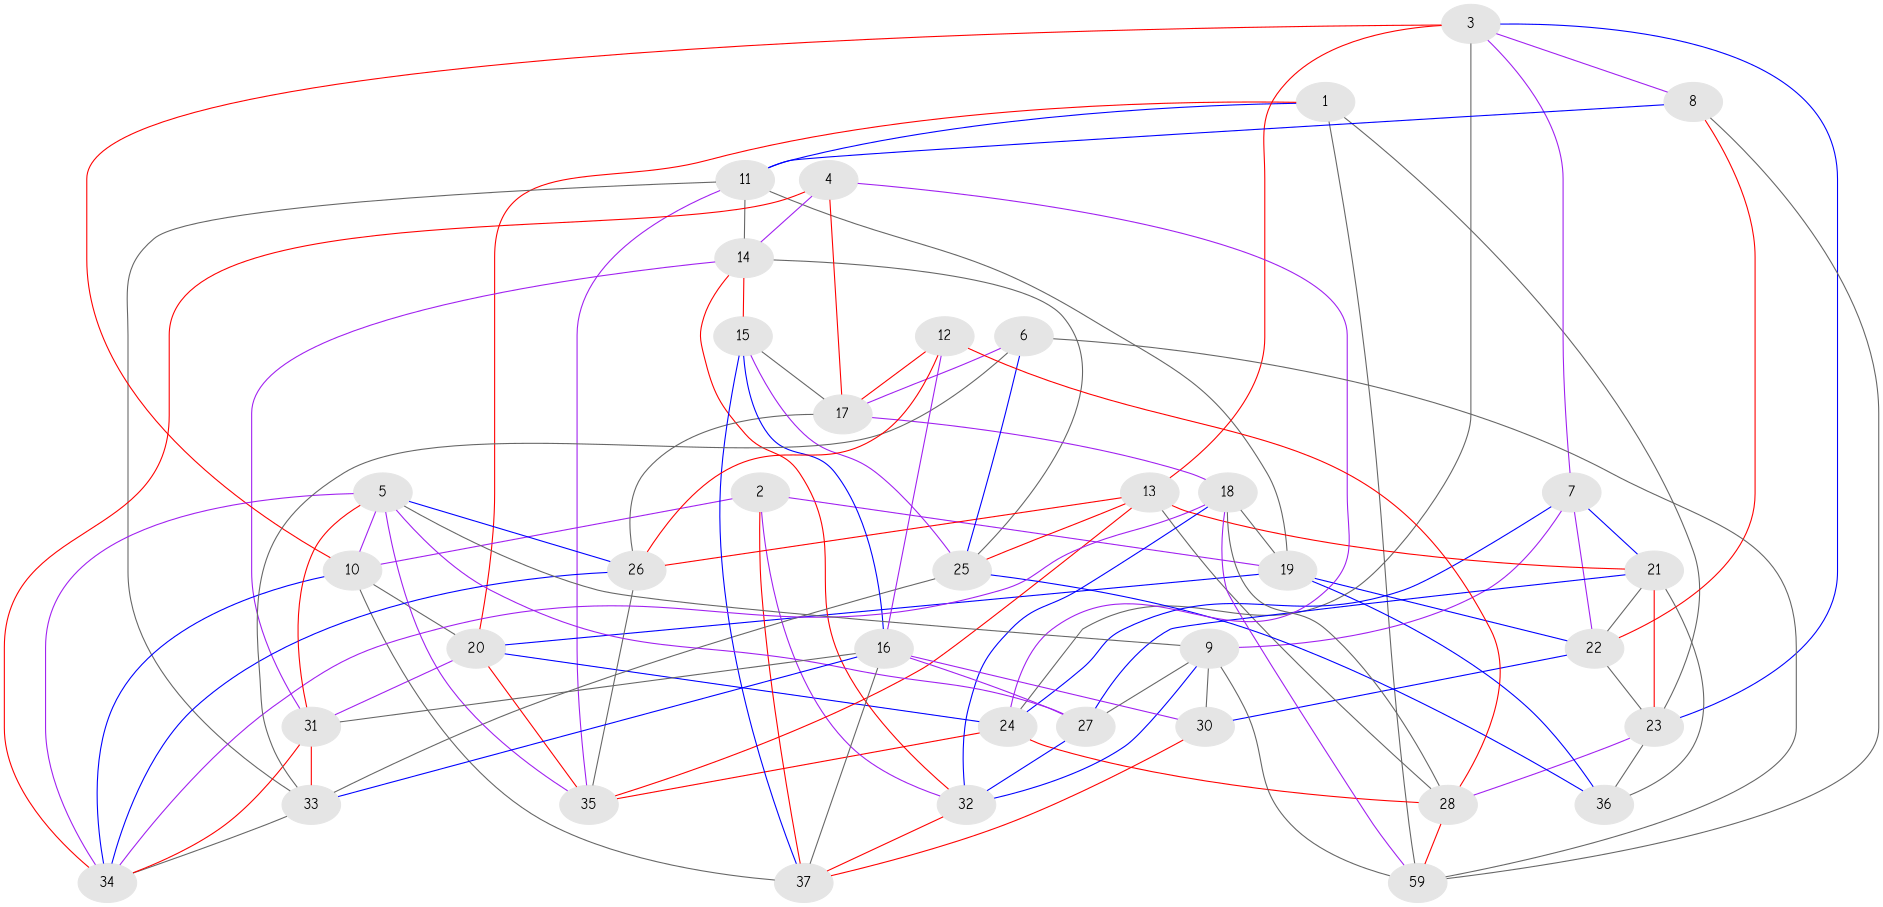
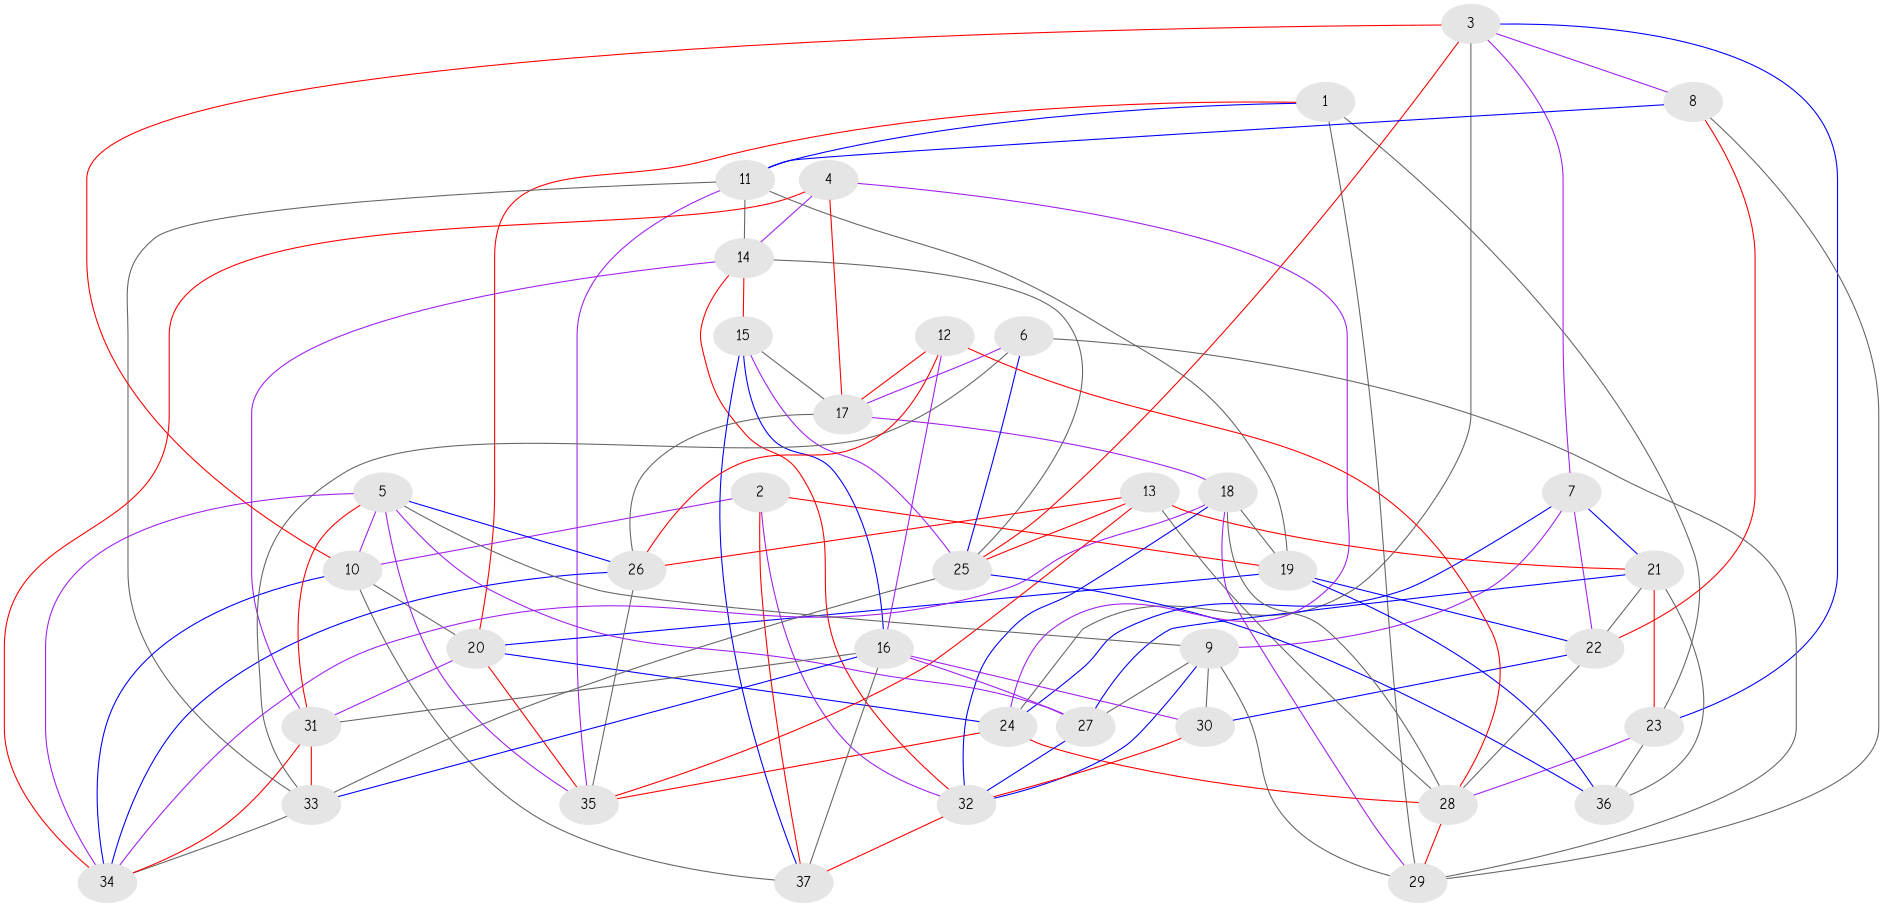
edge "3" -- "13": now "3" -- "25"
edge "2" -- "19": color purple -> red
edge "22" -- "23": now "22" -- "28"
edge "30" -- "37": now "30" -- "32"
node "59": label "59" -> "29"
